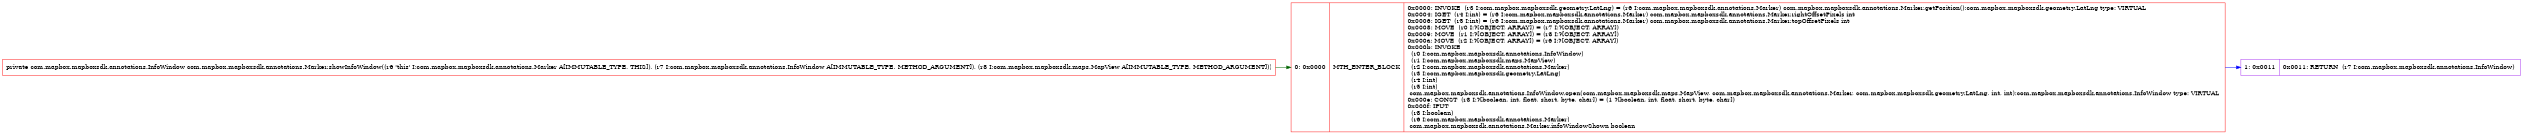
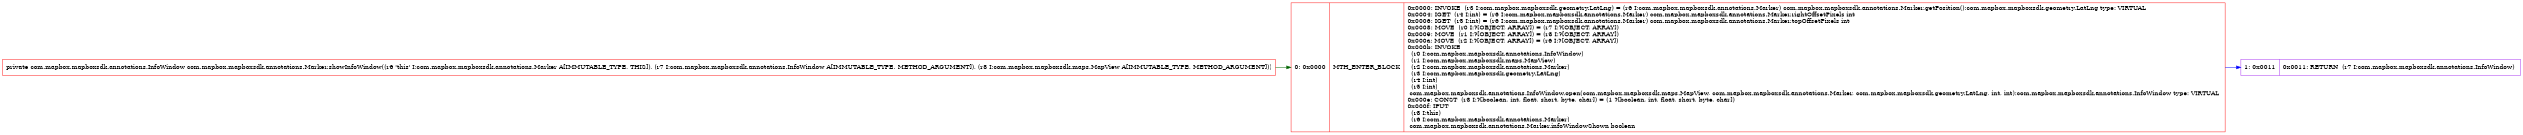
node "0: 0x0000": text "(r8 I:boolean)" -> "(r8 I:this)"
